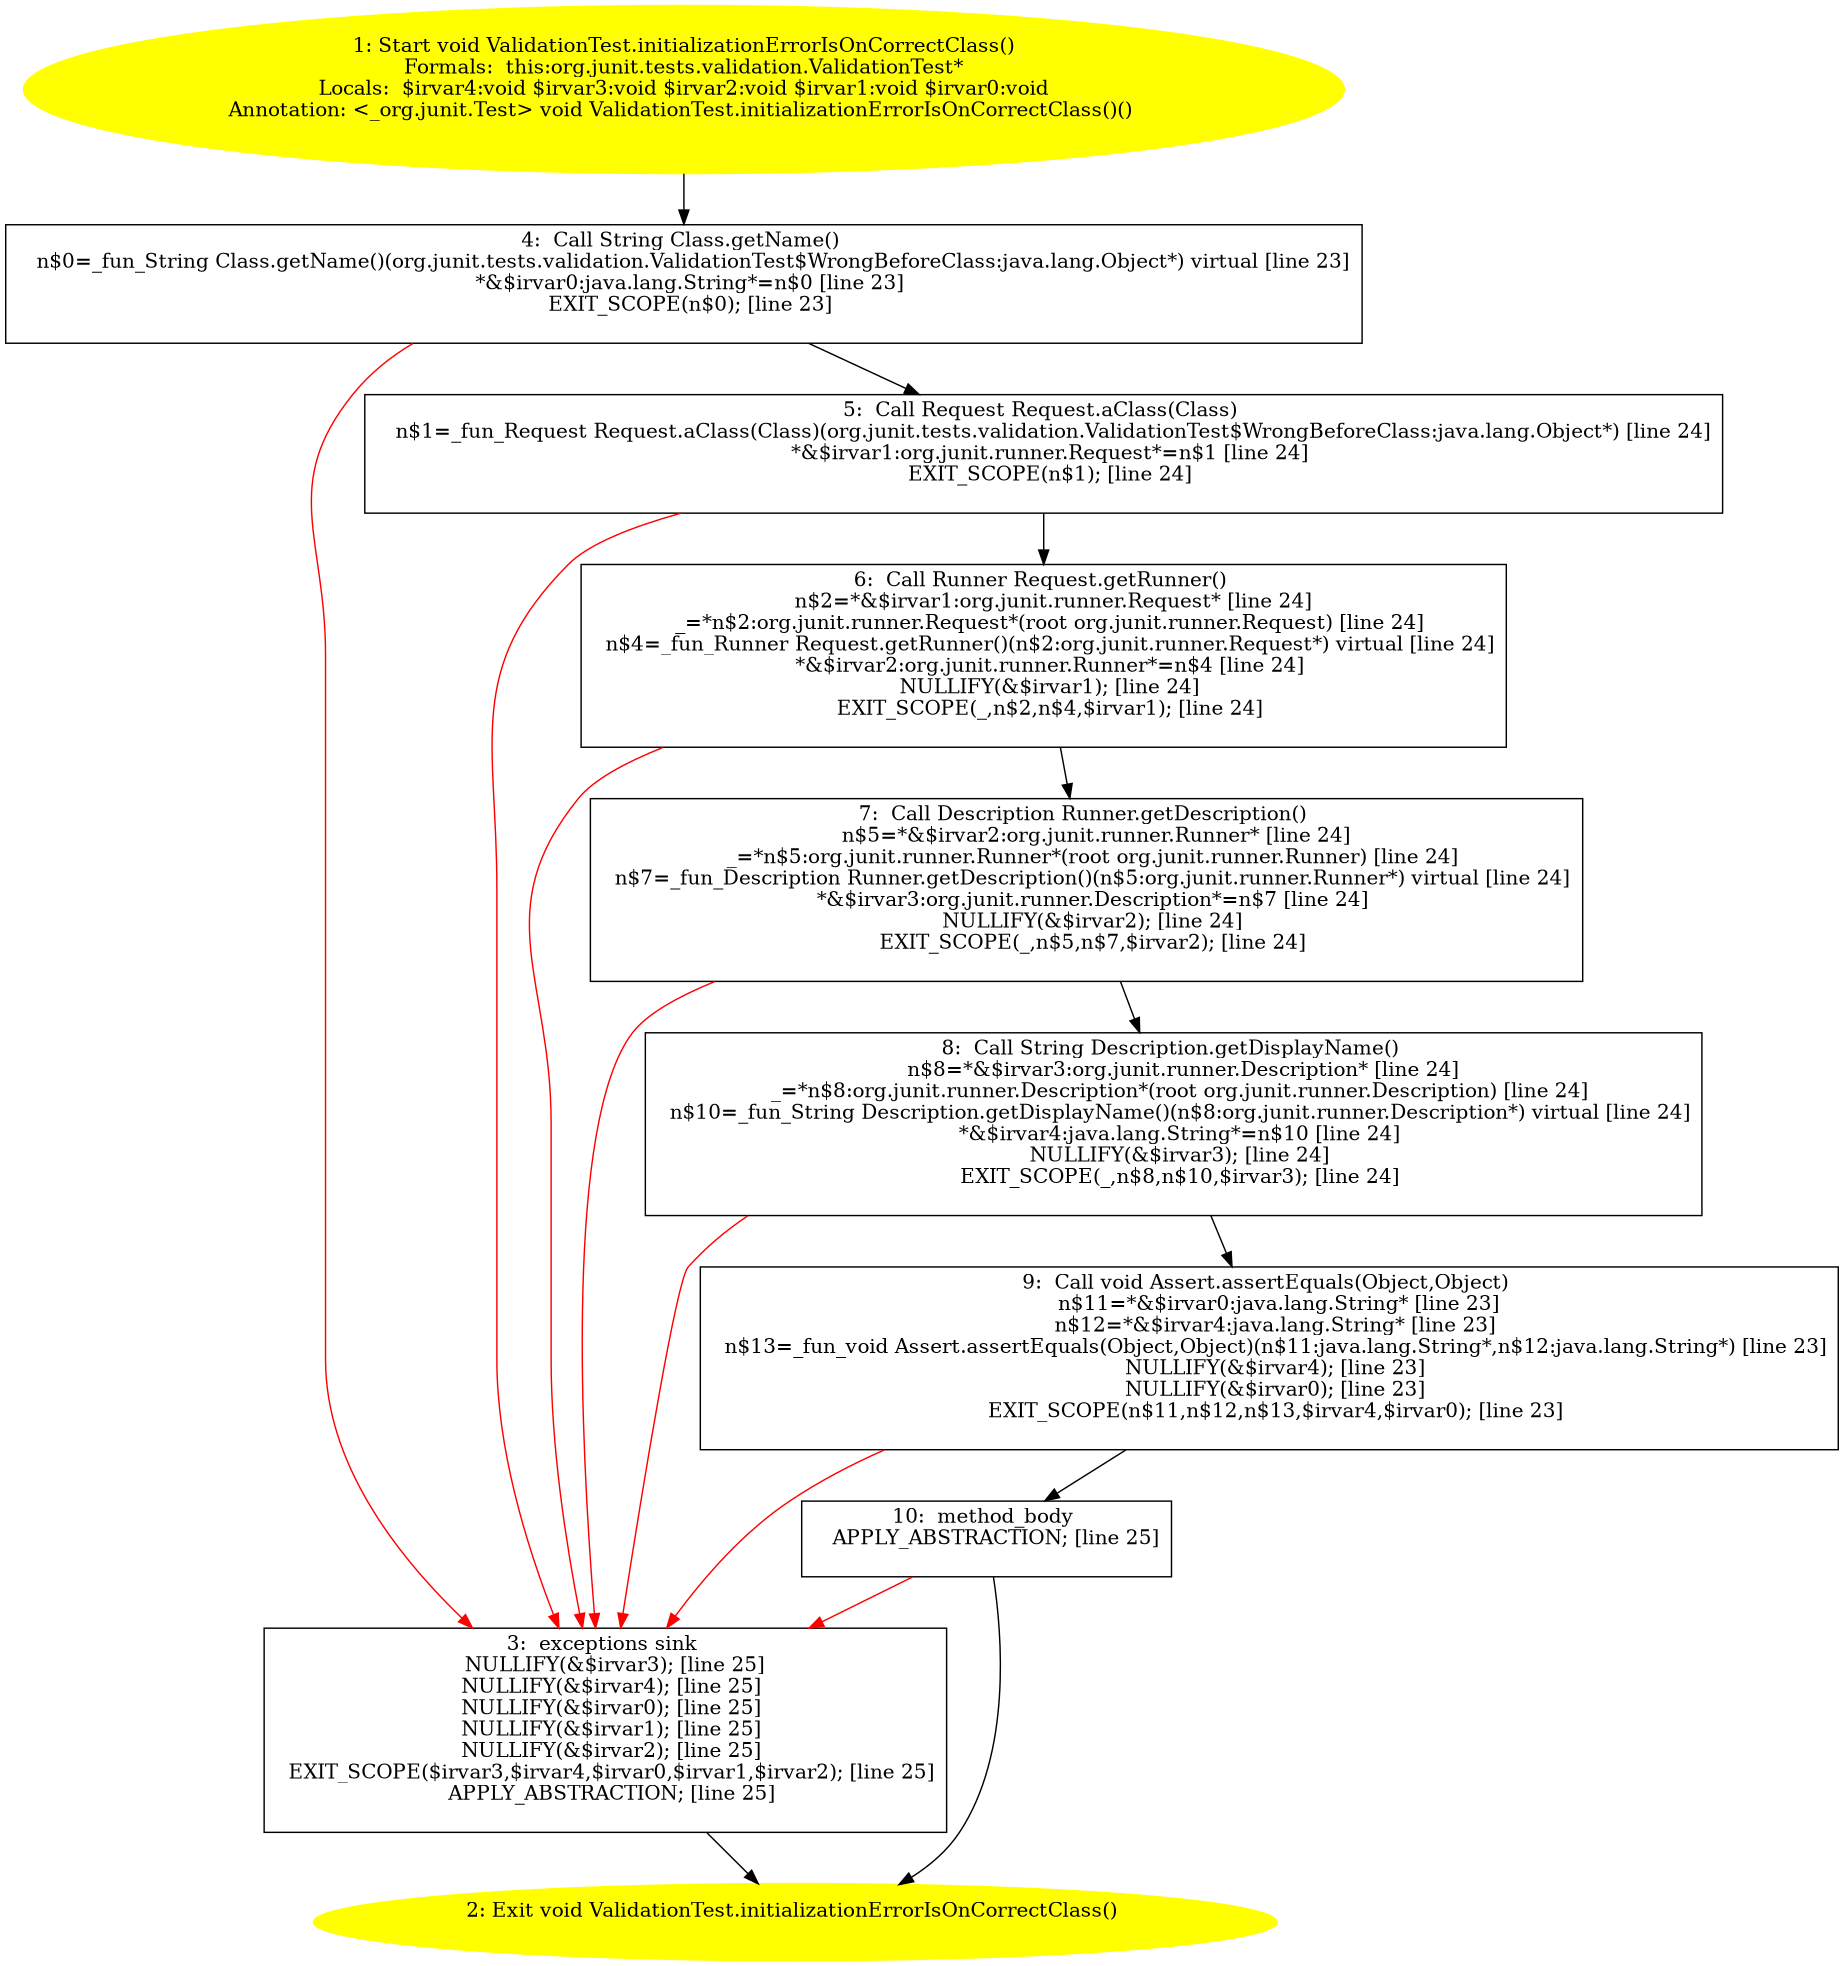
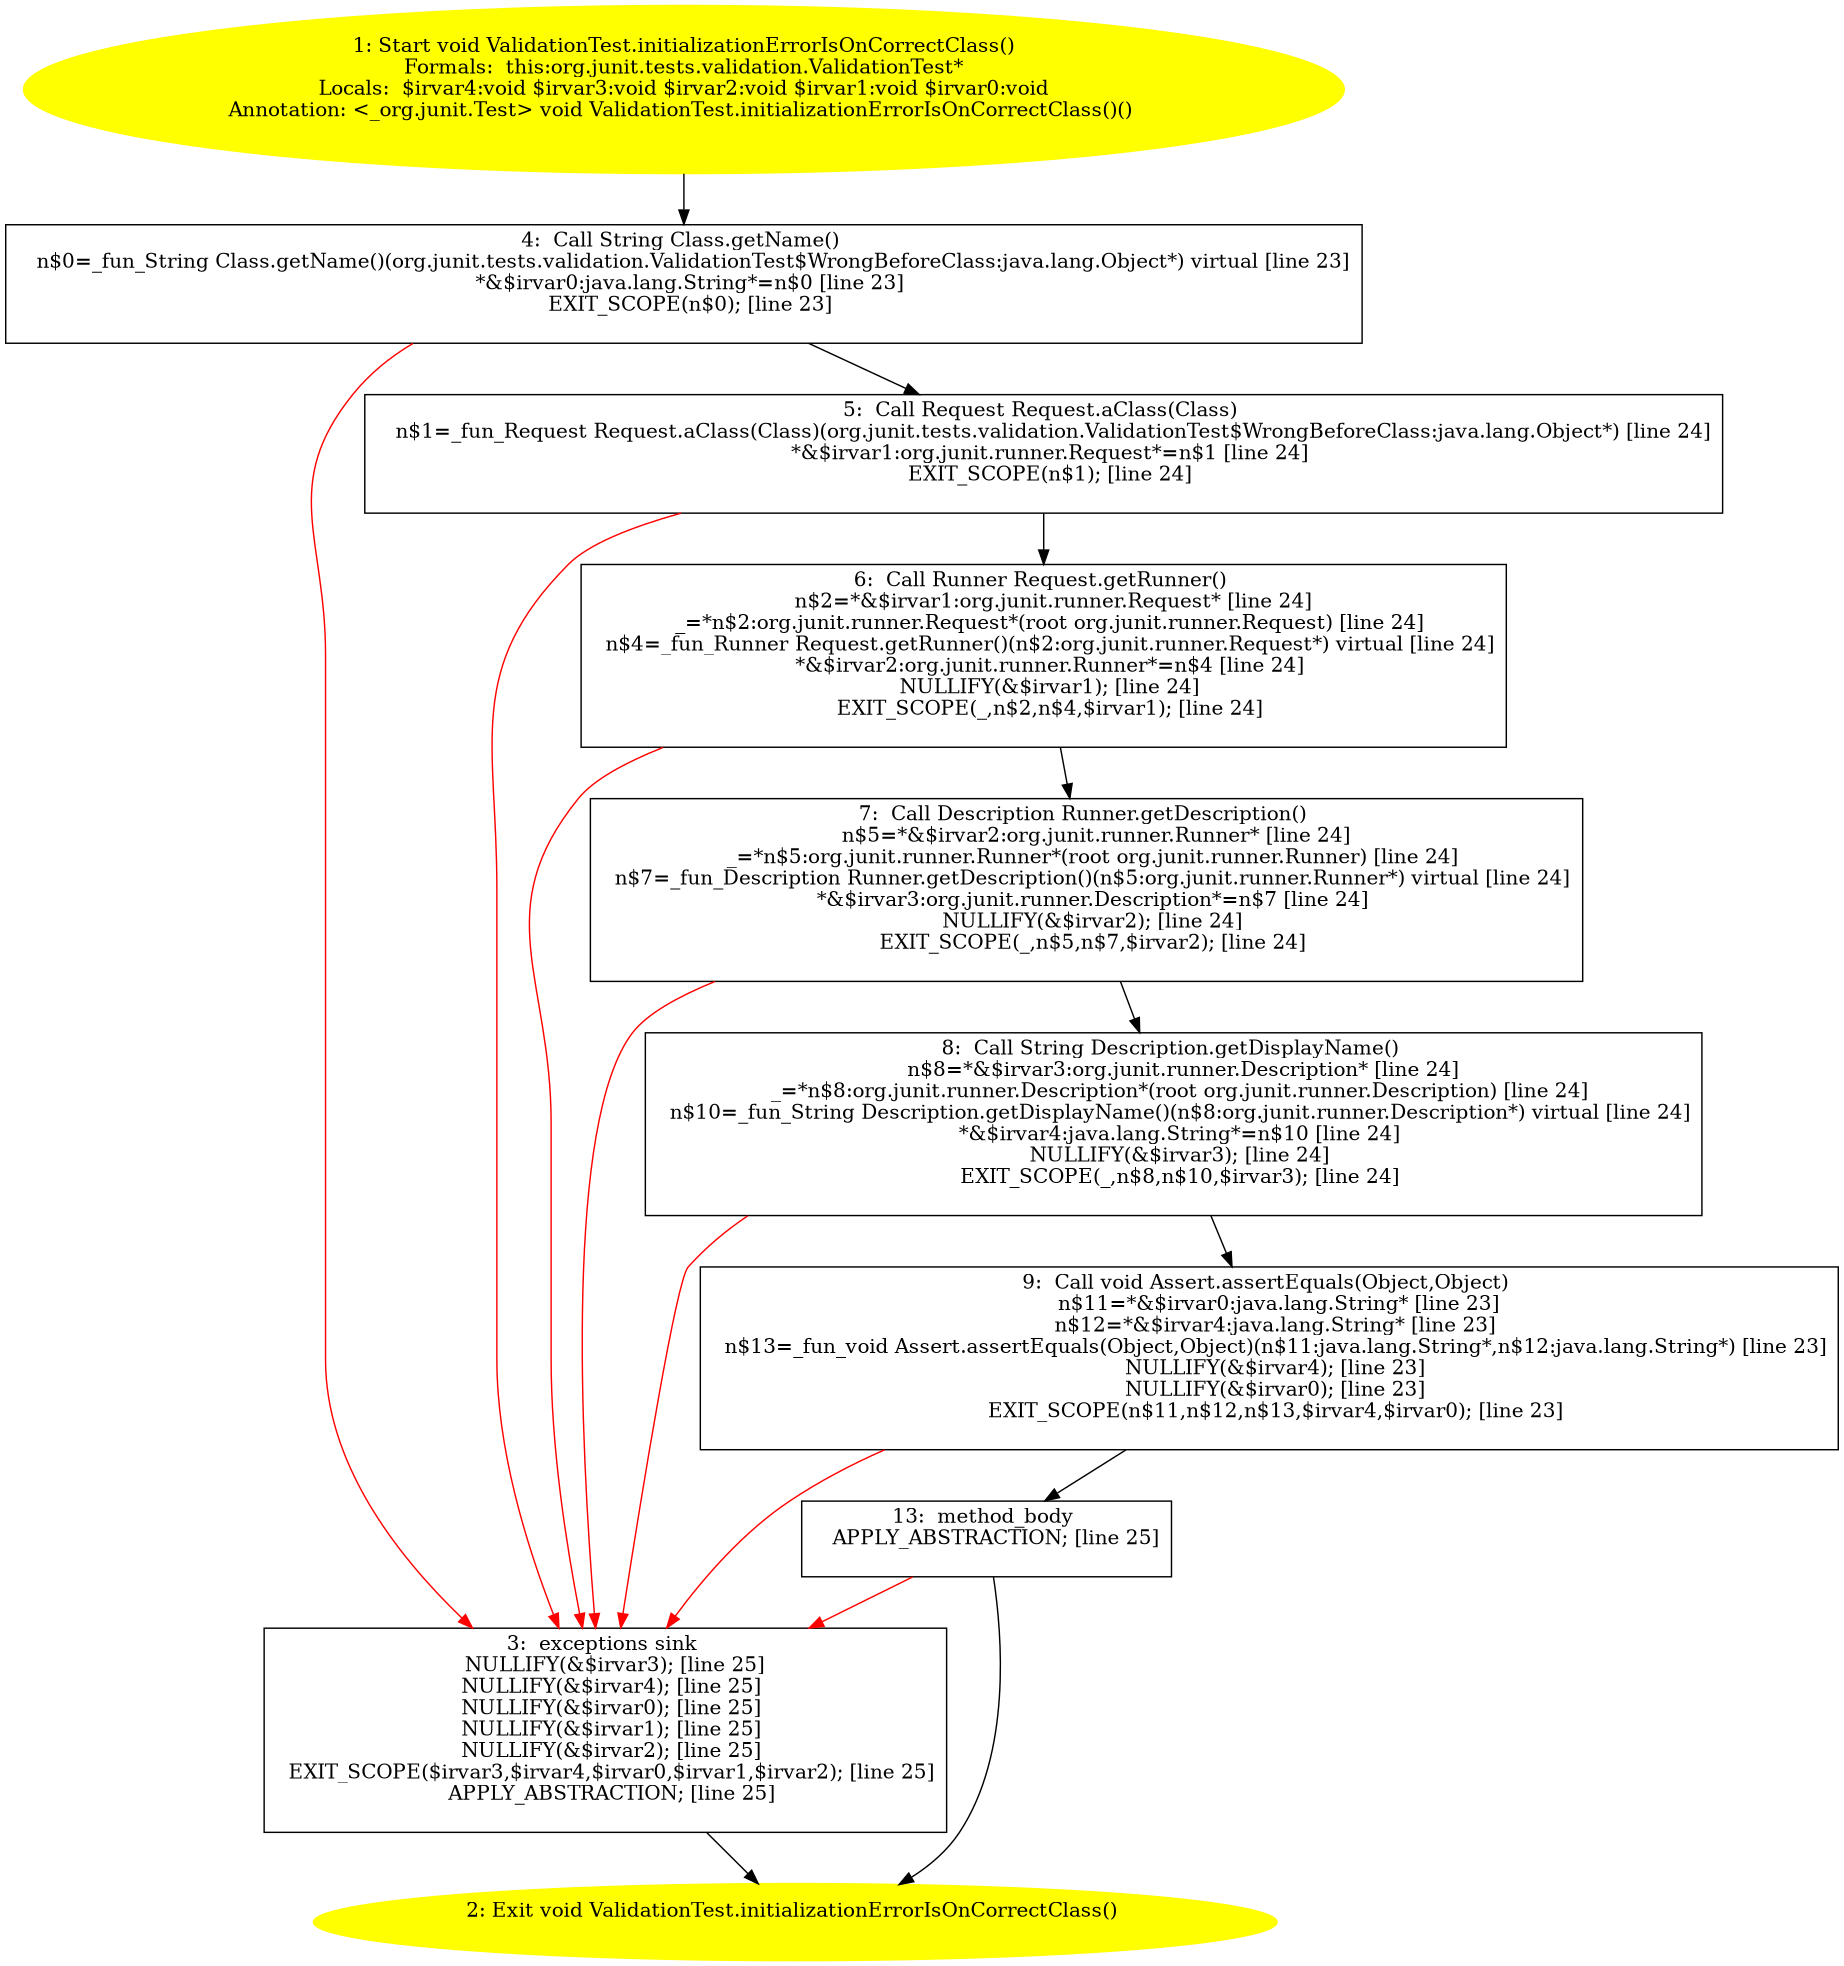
node "10:  method_body APPLY_ABSTRACTION; [line 25]": label "10:  method_body APPLY_ABSTRACTION; [line 25]" -> "13:  method_body APPLY_ABSTRACTION; [line 25]"
